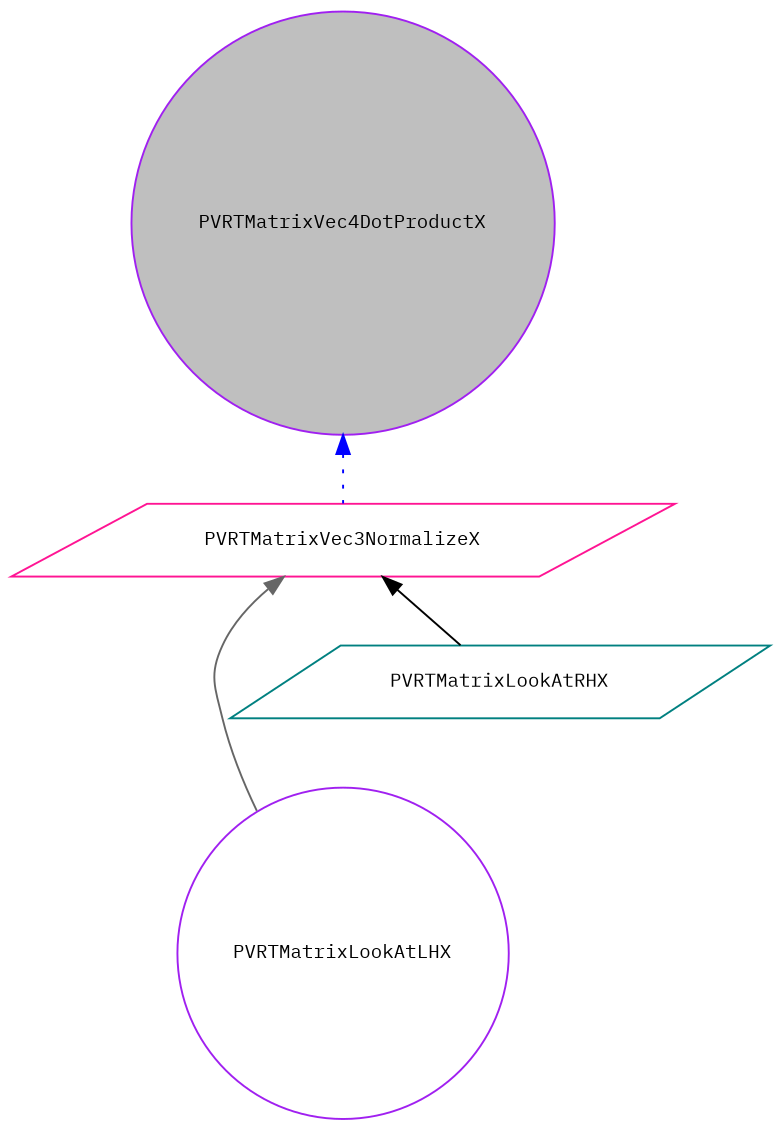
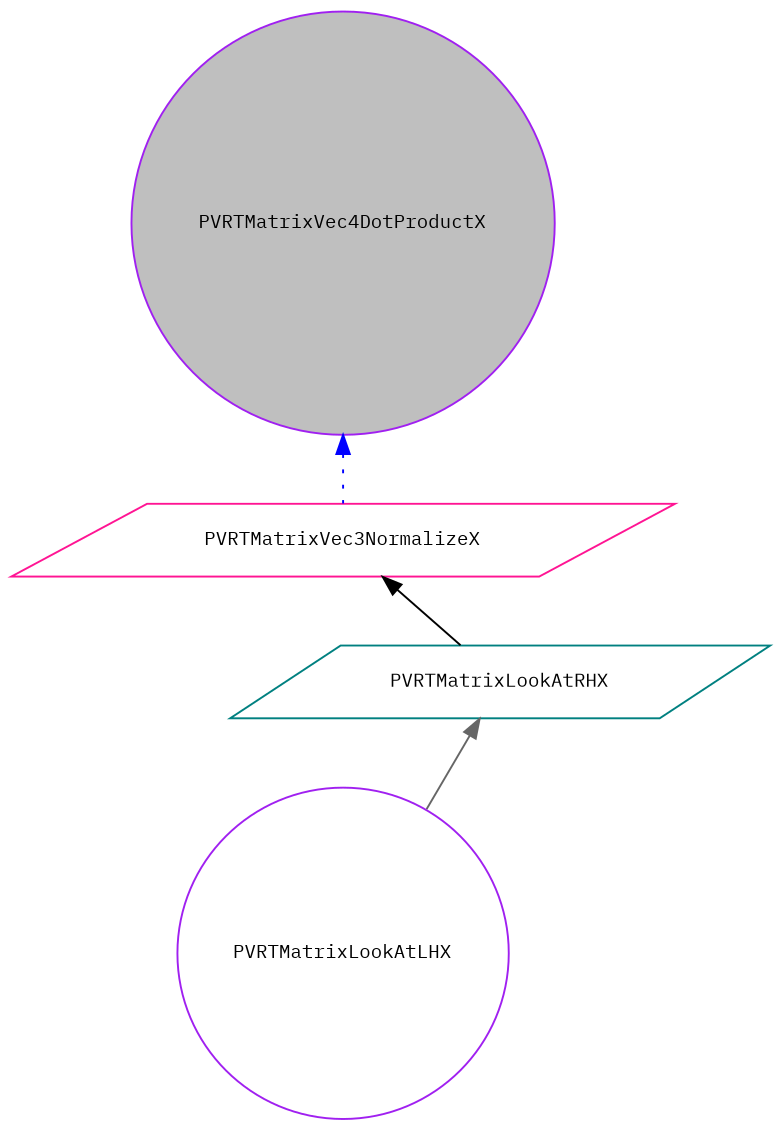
edge "PVRTMatrixLookAtLHX" -> "PVRTMatrixVec3NormalizeX": now "PVRTMatrixLookAtLHX" -> "PVRTMatrixLookAtRHX"
